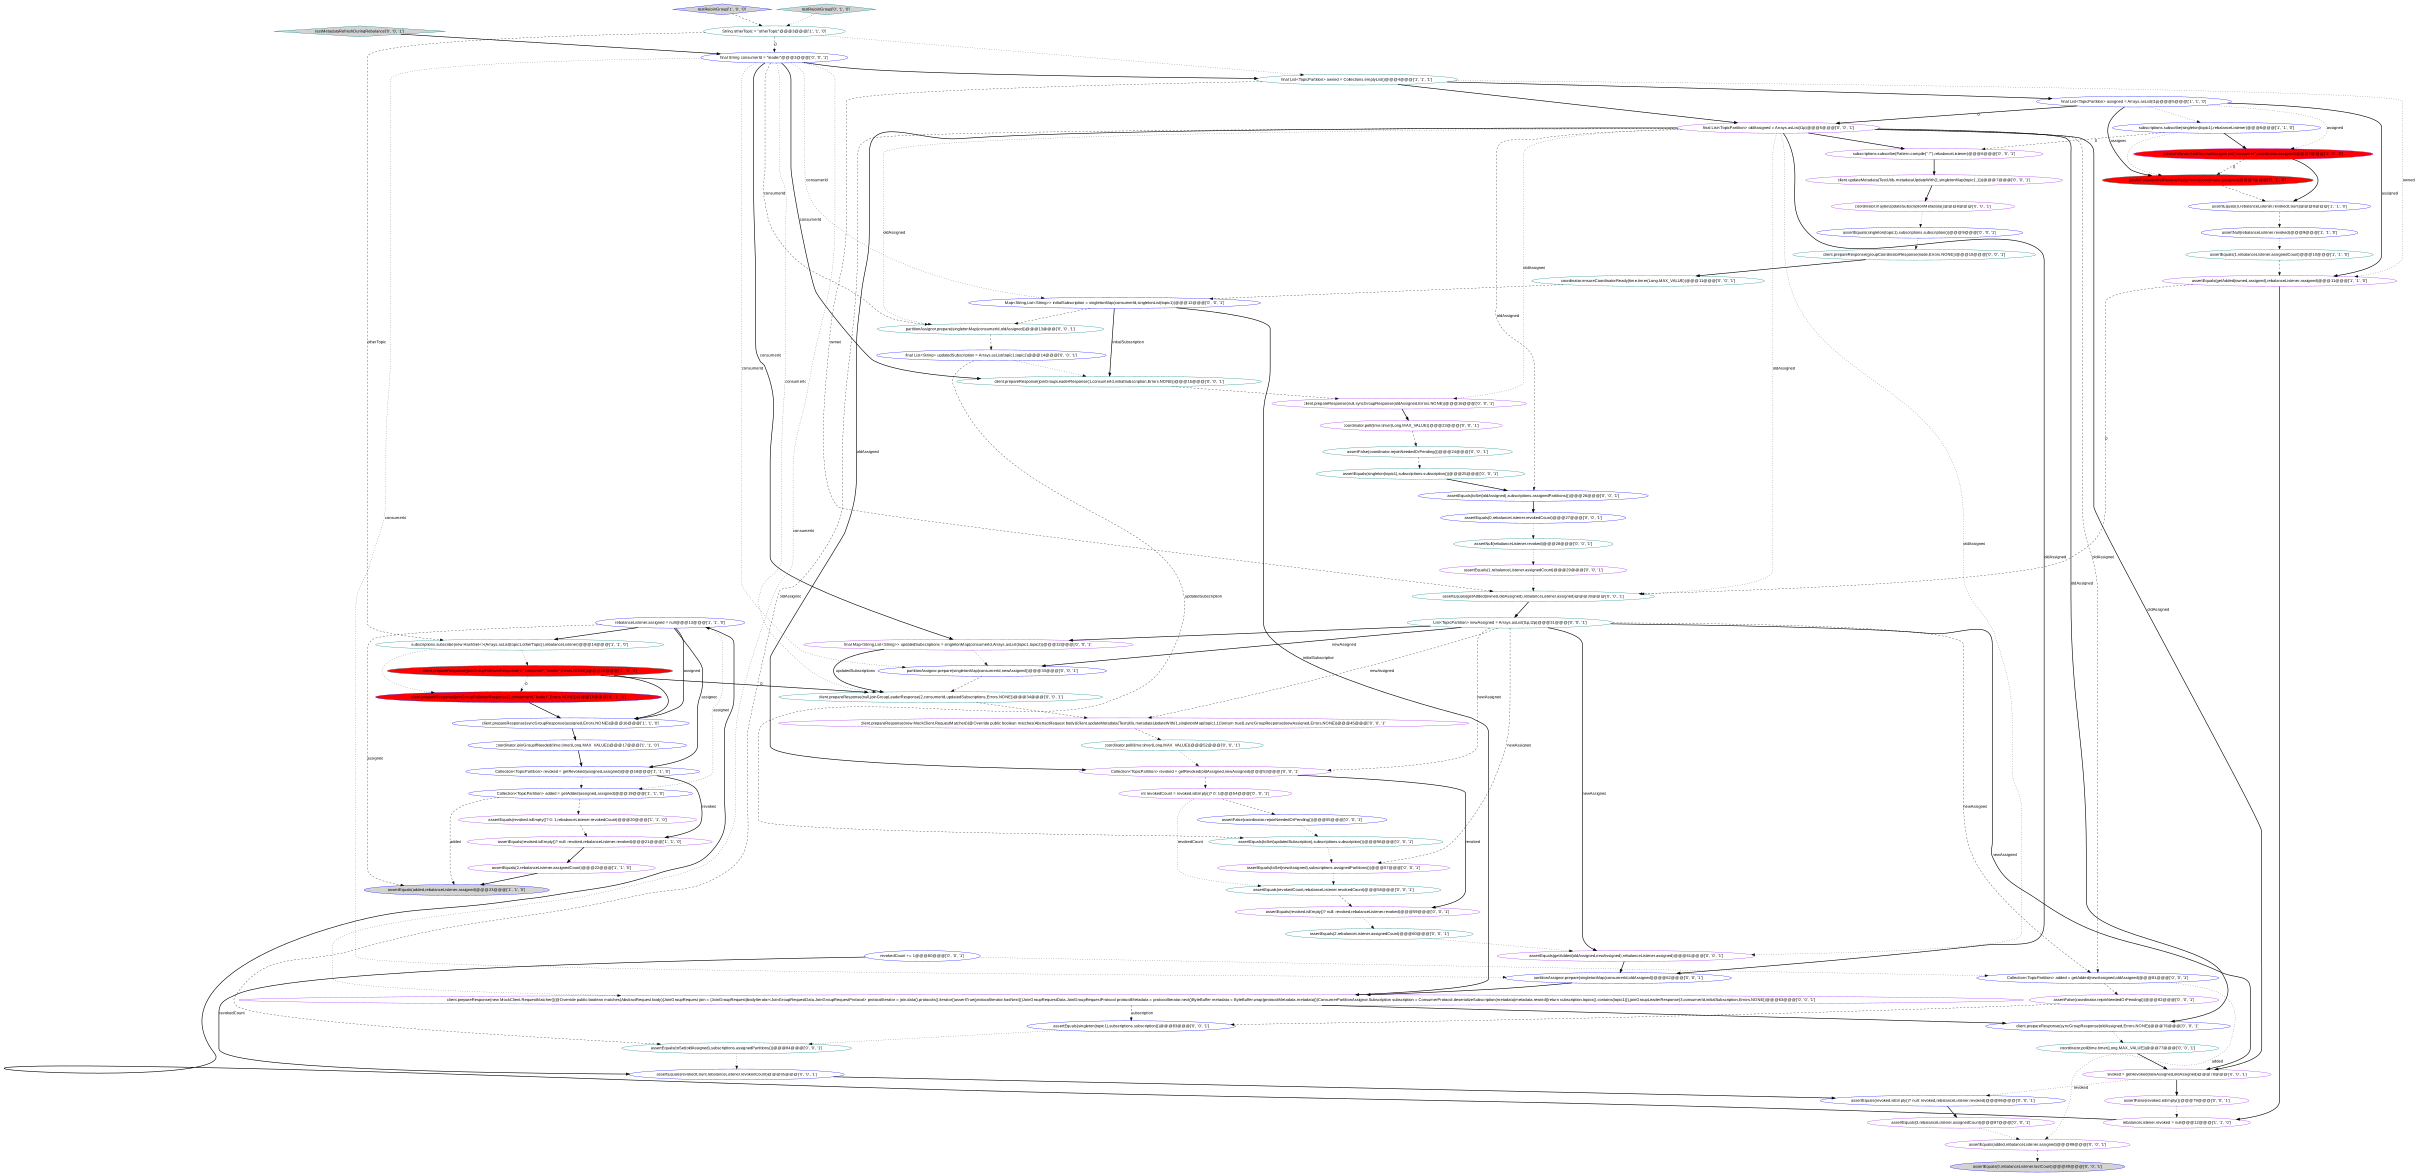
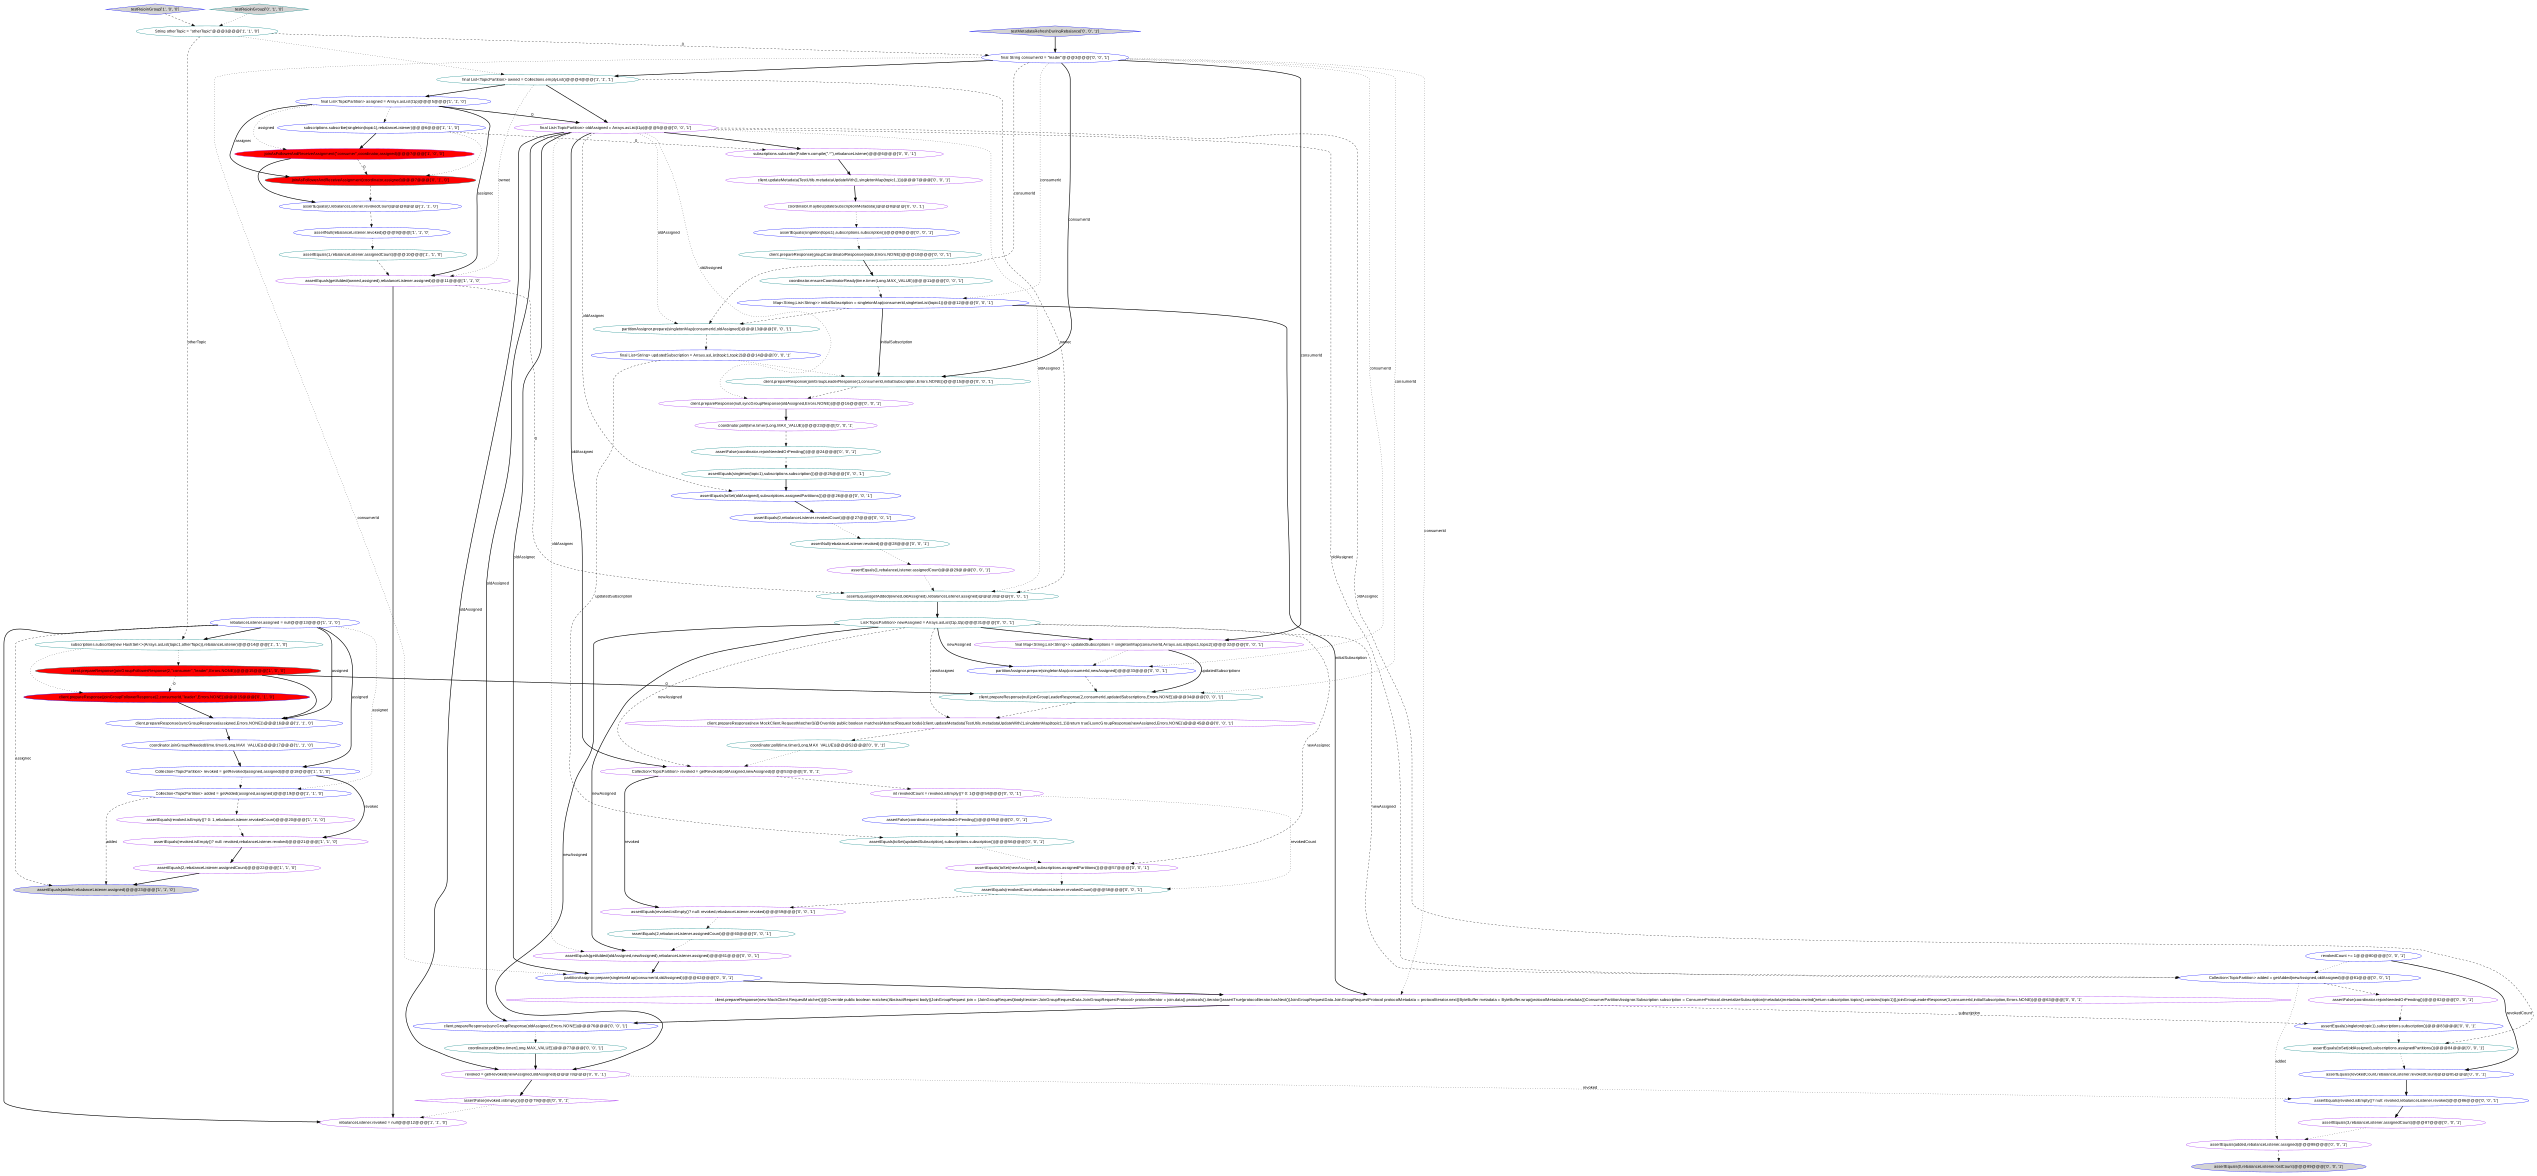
node "testMetadataRefreshDuringRebalance['0', '0', '1']": color teal -> blue
edge "rebalanceListener.revoked = null@@@12@@@['1', '1', '0']" -> "rebalanceListener.assigned = null@@@13@@@['1', '1', '0']": reversed
node "assertFalse(revoked.isEmpty())@@@79@@@['0', '0', '1']": shape ellipse -> diamond
